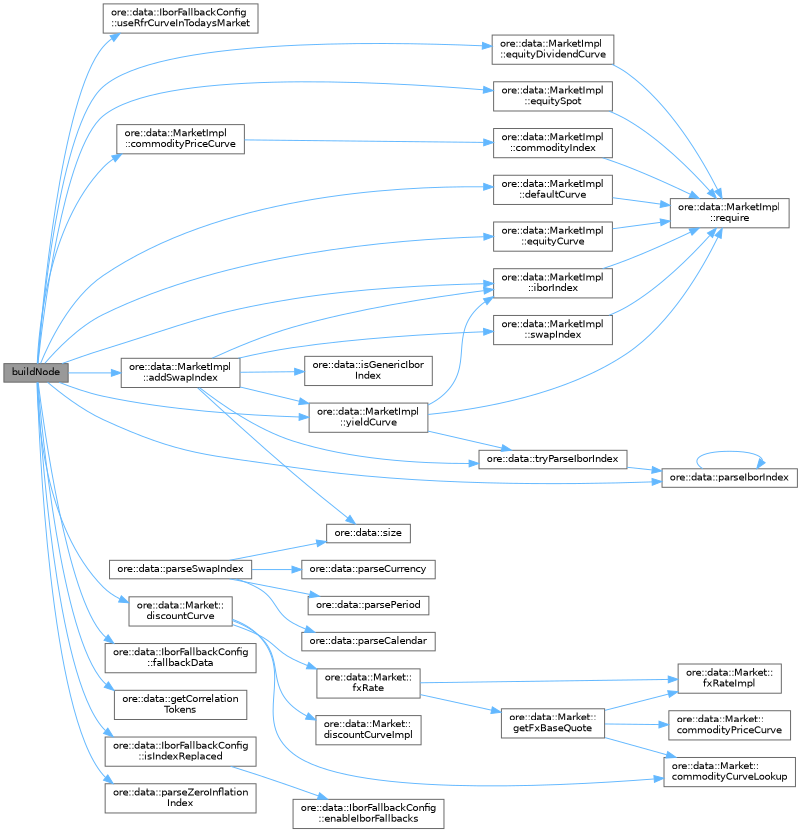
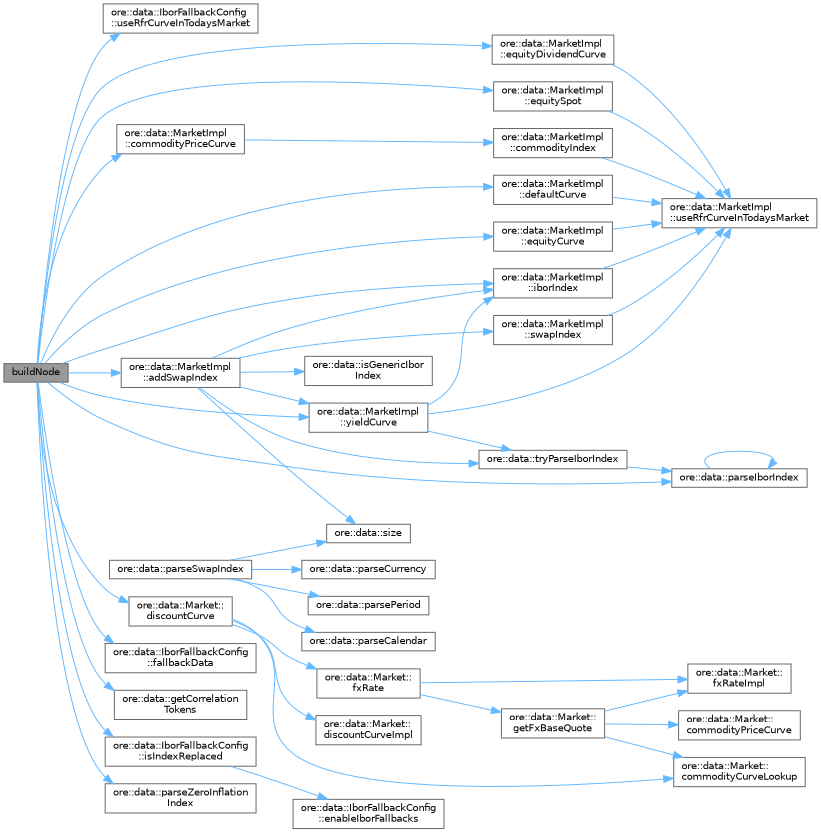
node "ore::data::MarketImpl ::require": label "ore::data::MarketImpl ::require" -> "ore::data::MarketImpl ::useRfrCurveInTodaysMarket"
